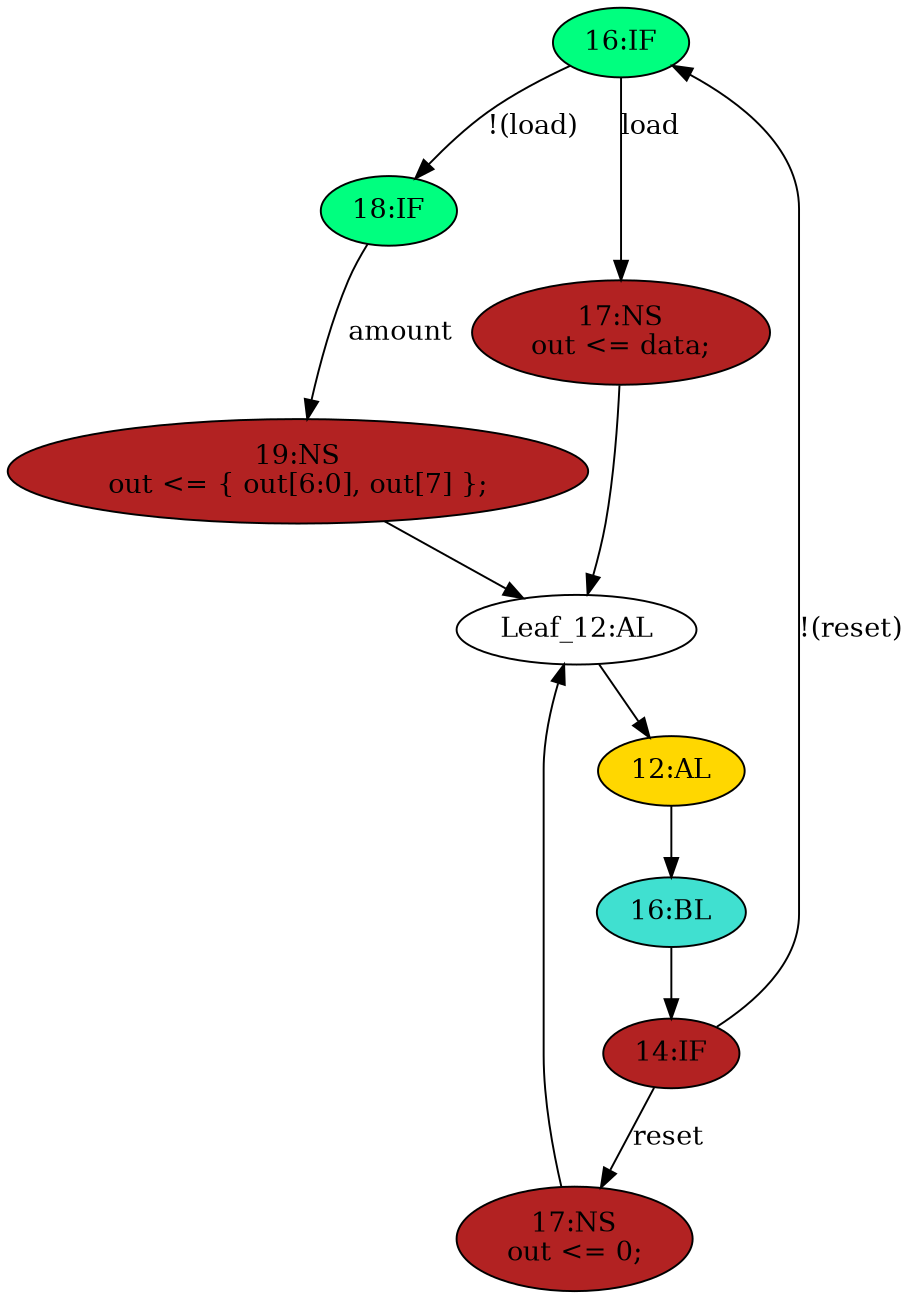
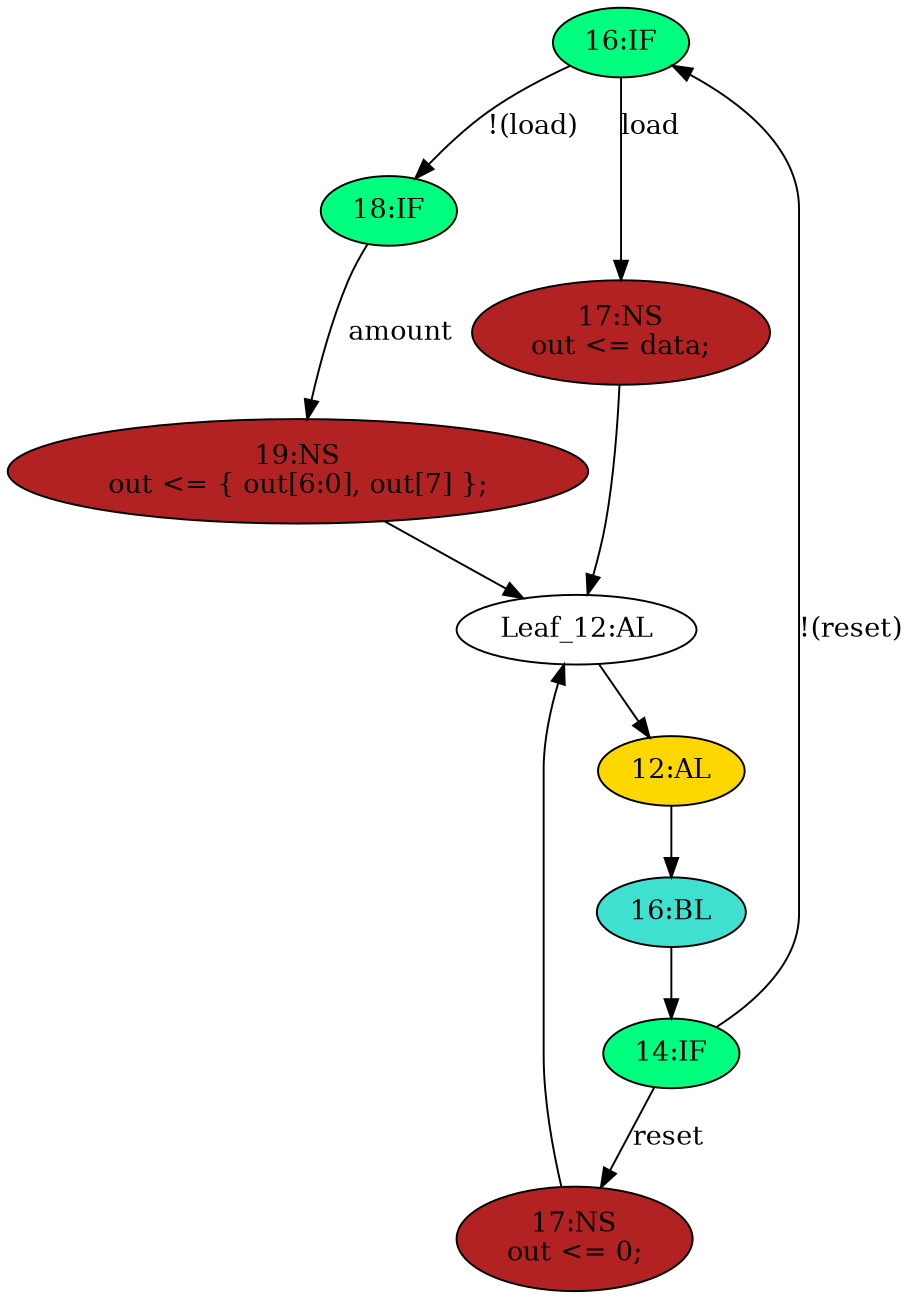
node "14:IF": fillcolor firebrick -> springgreen
